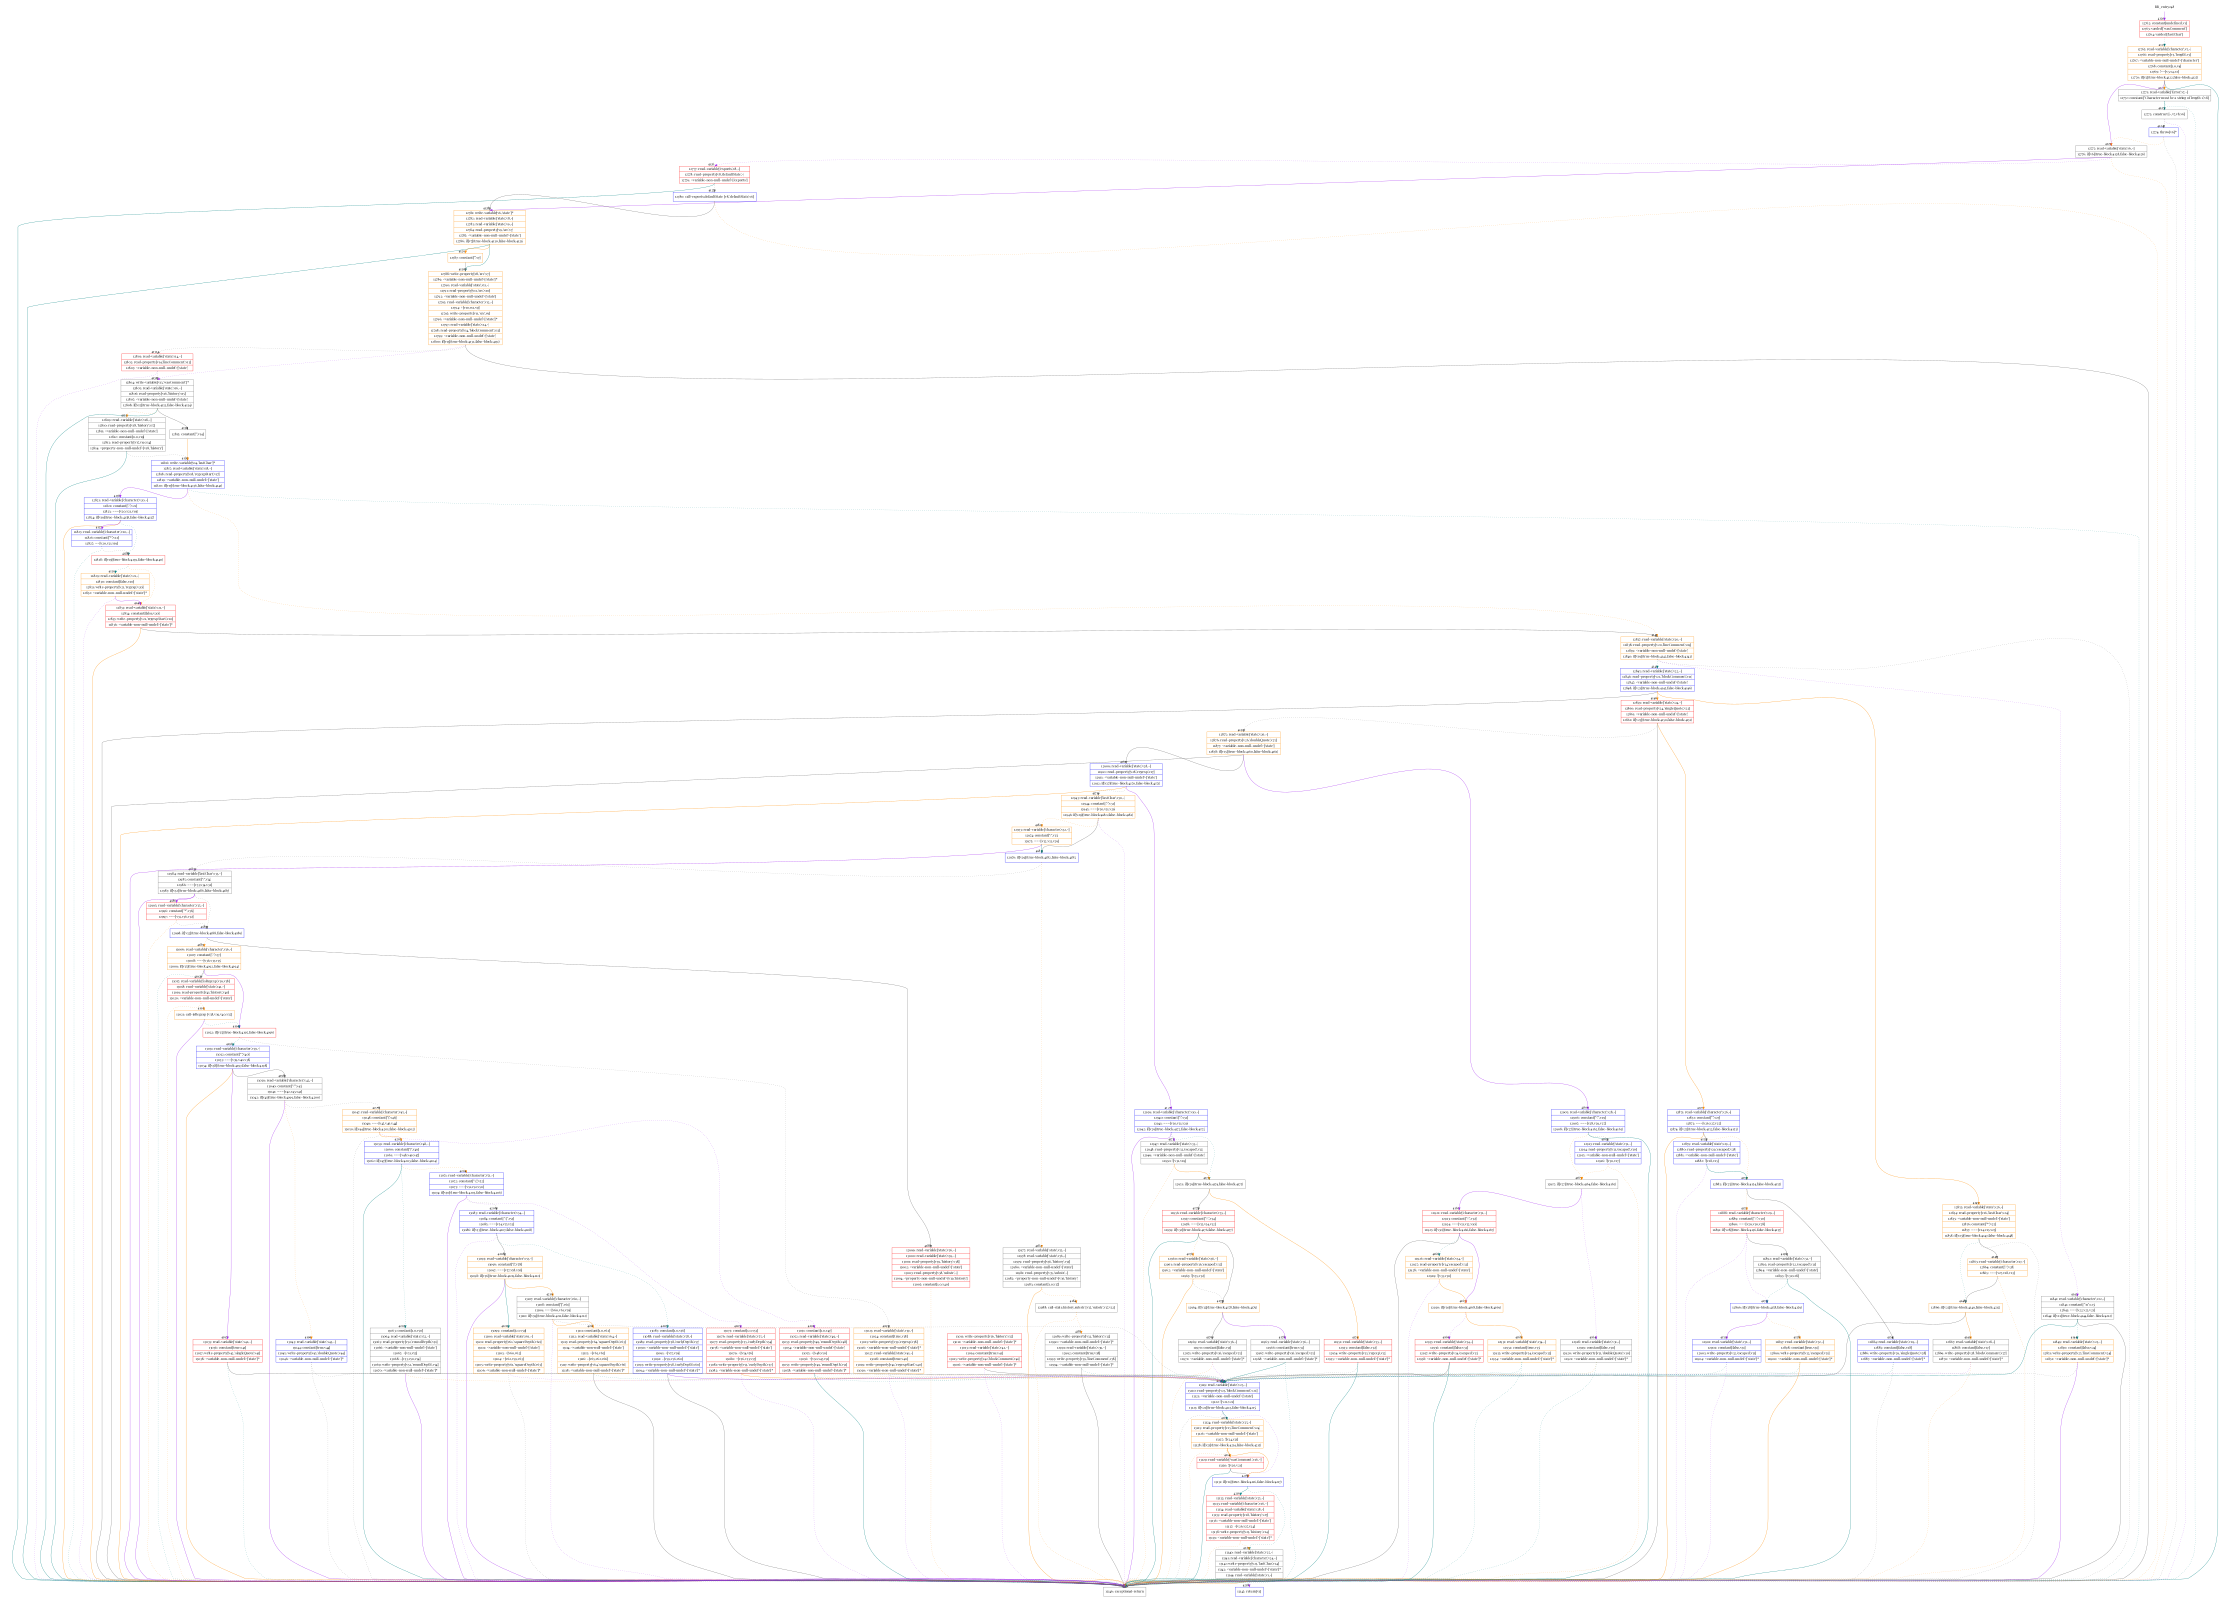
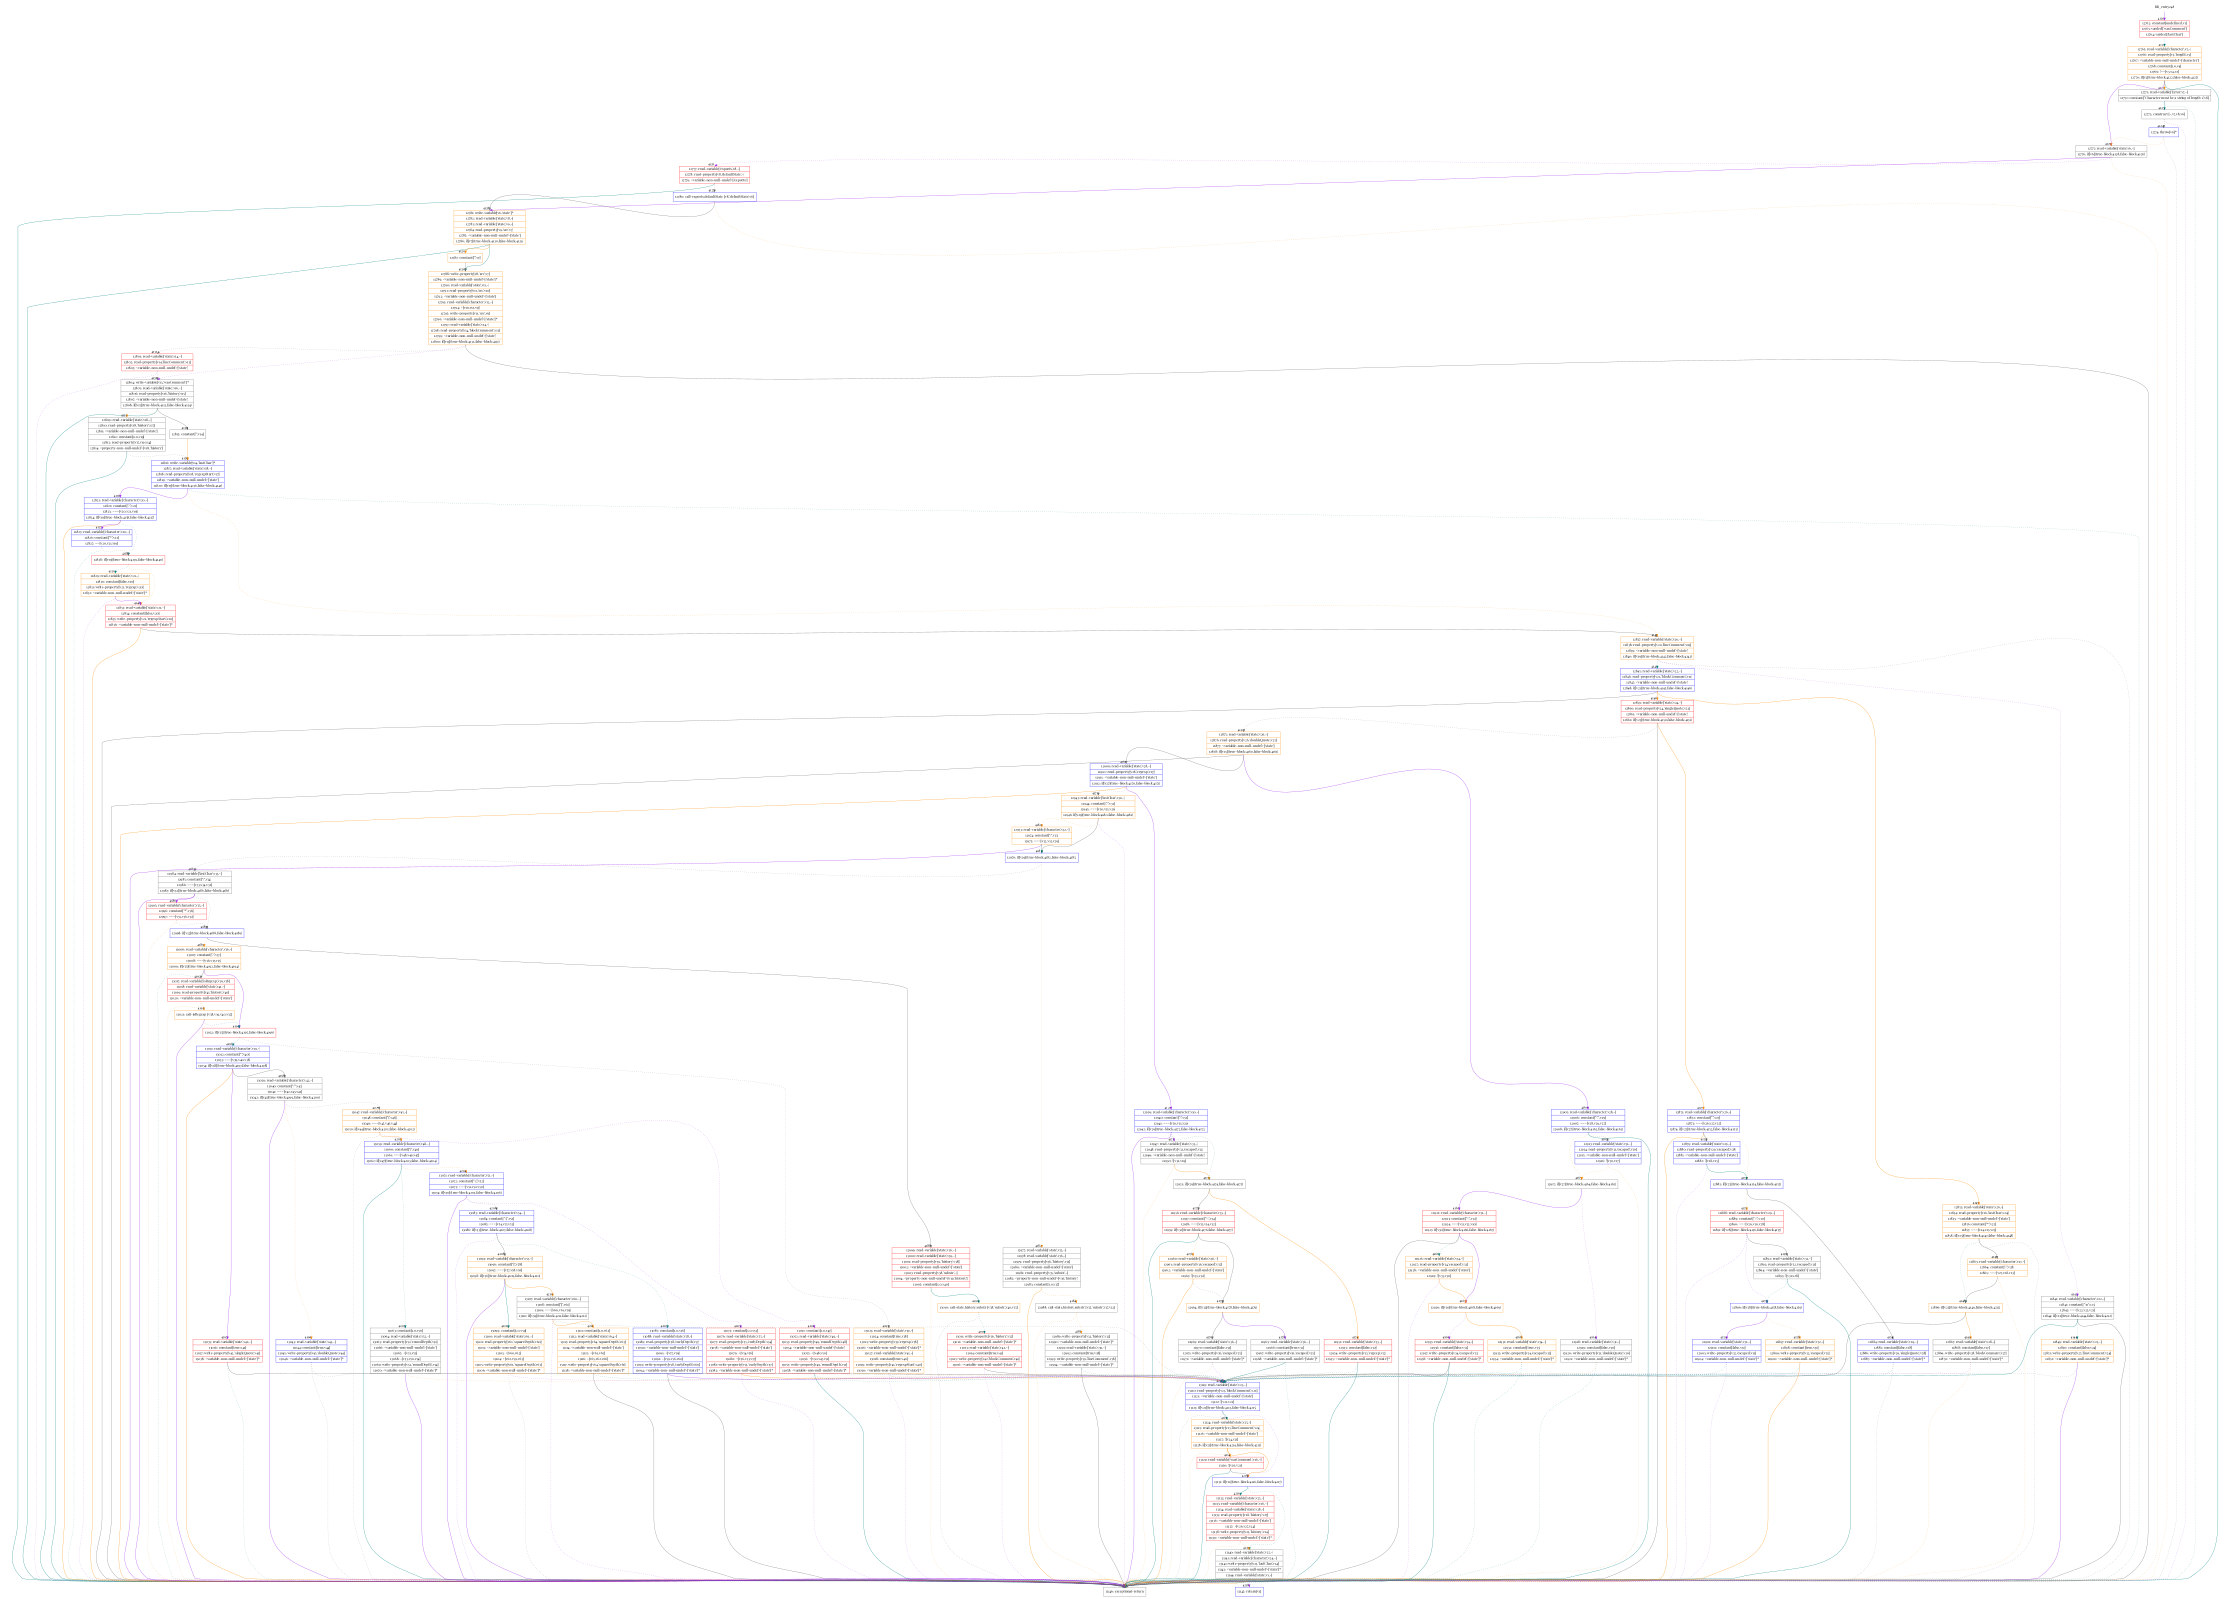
node "13010: call-state.history.substr [v38,'substr',v40,v35]": added
